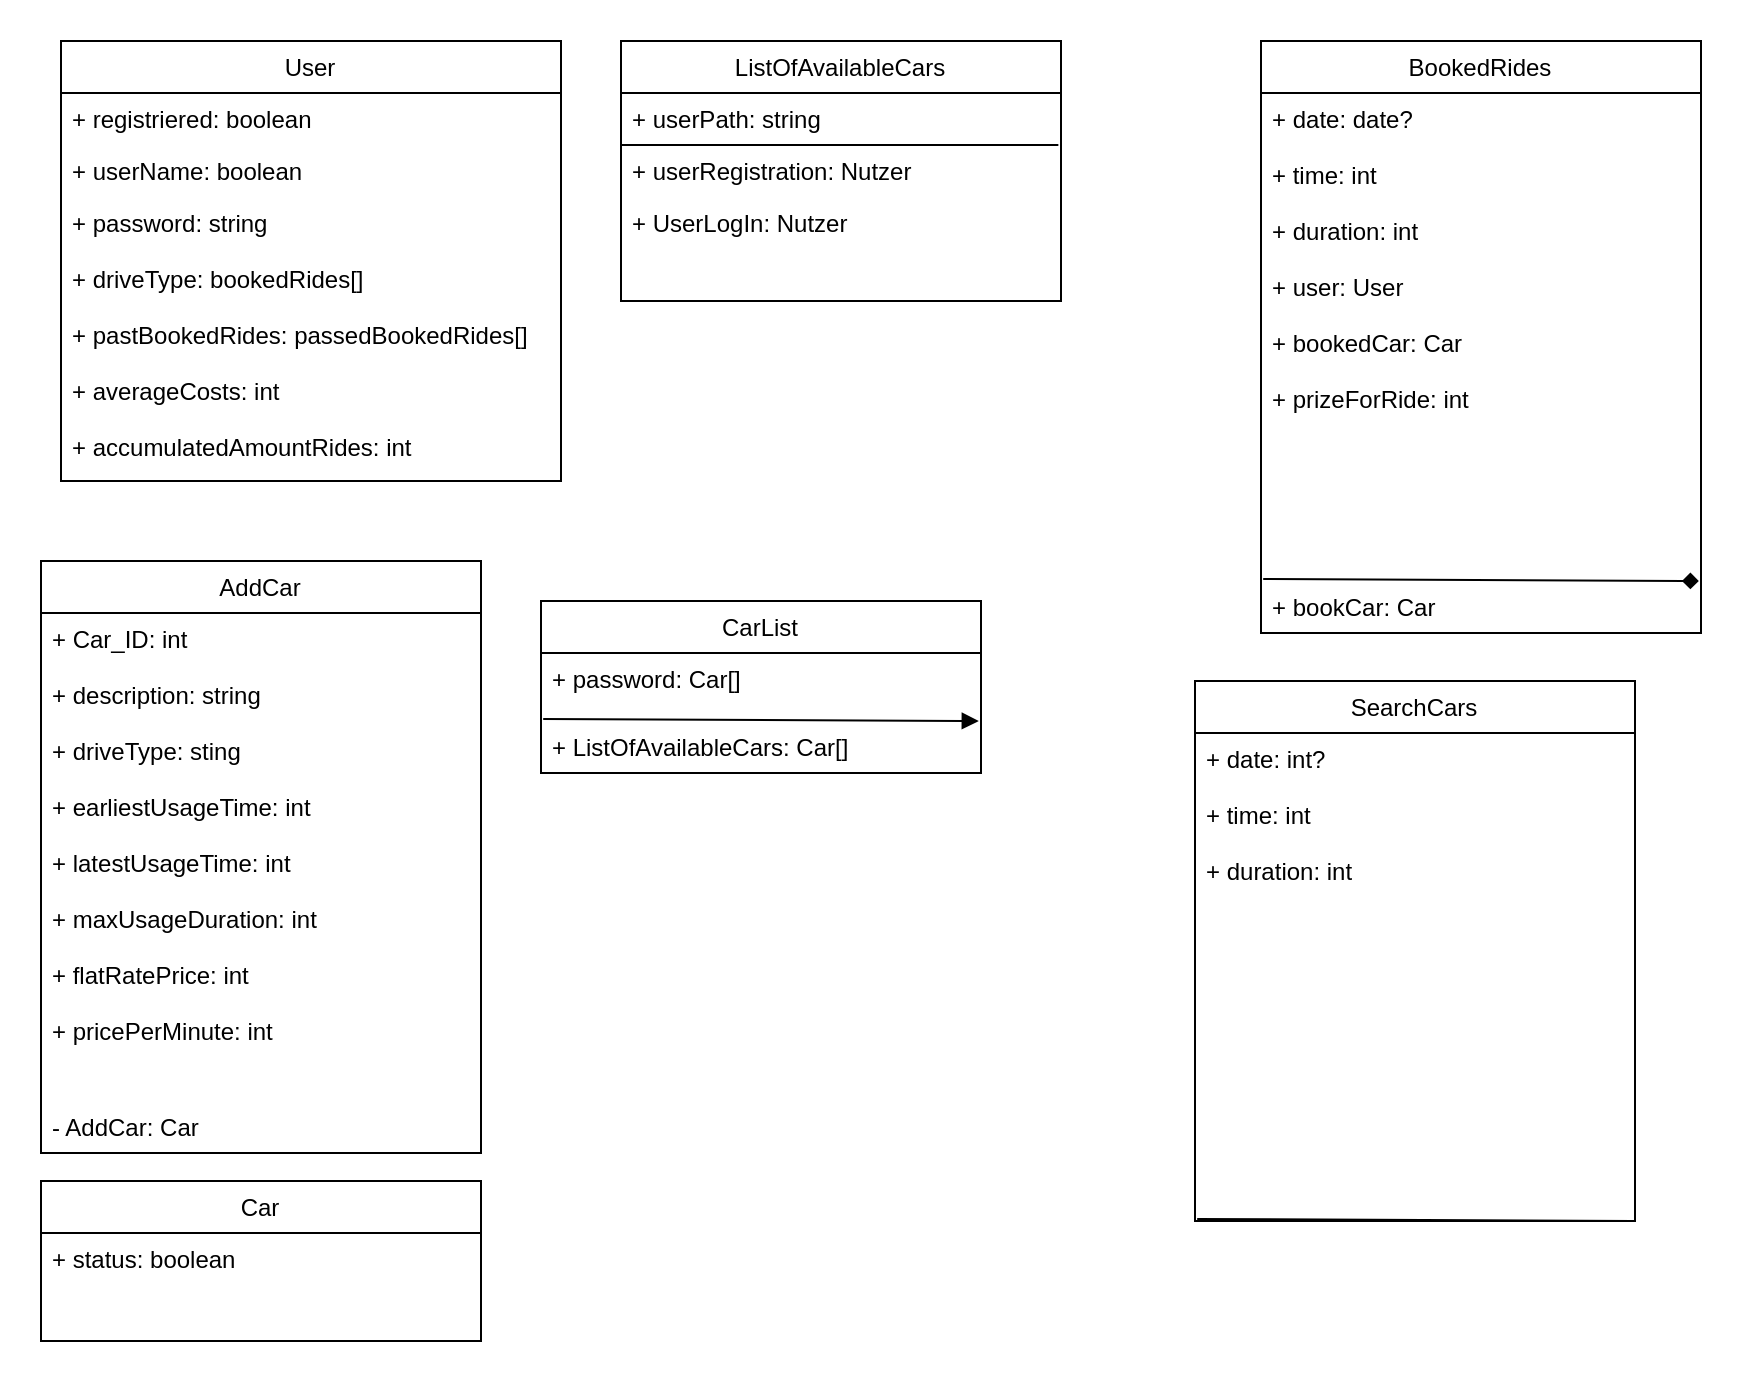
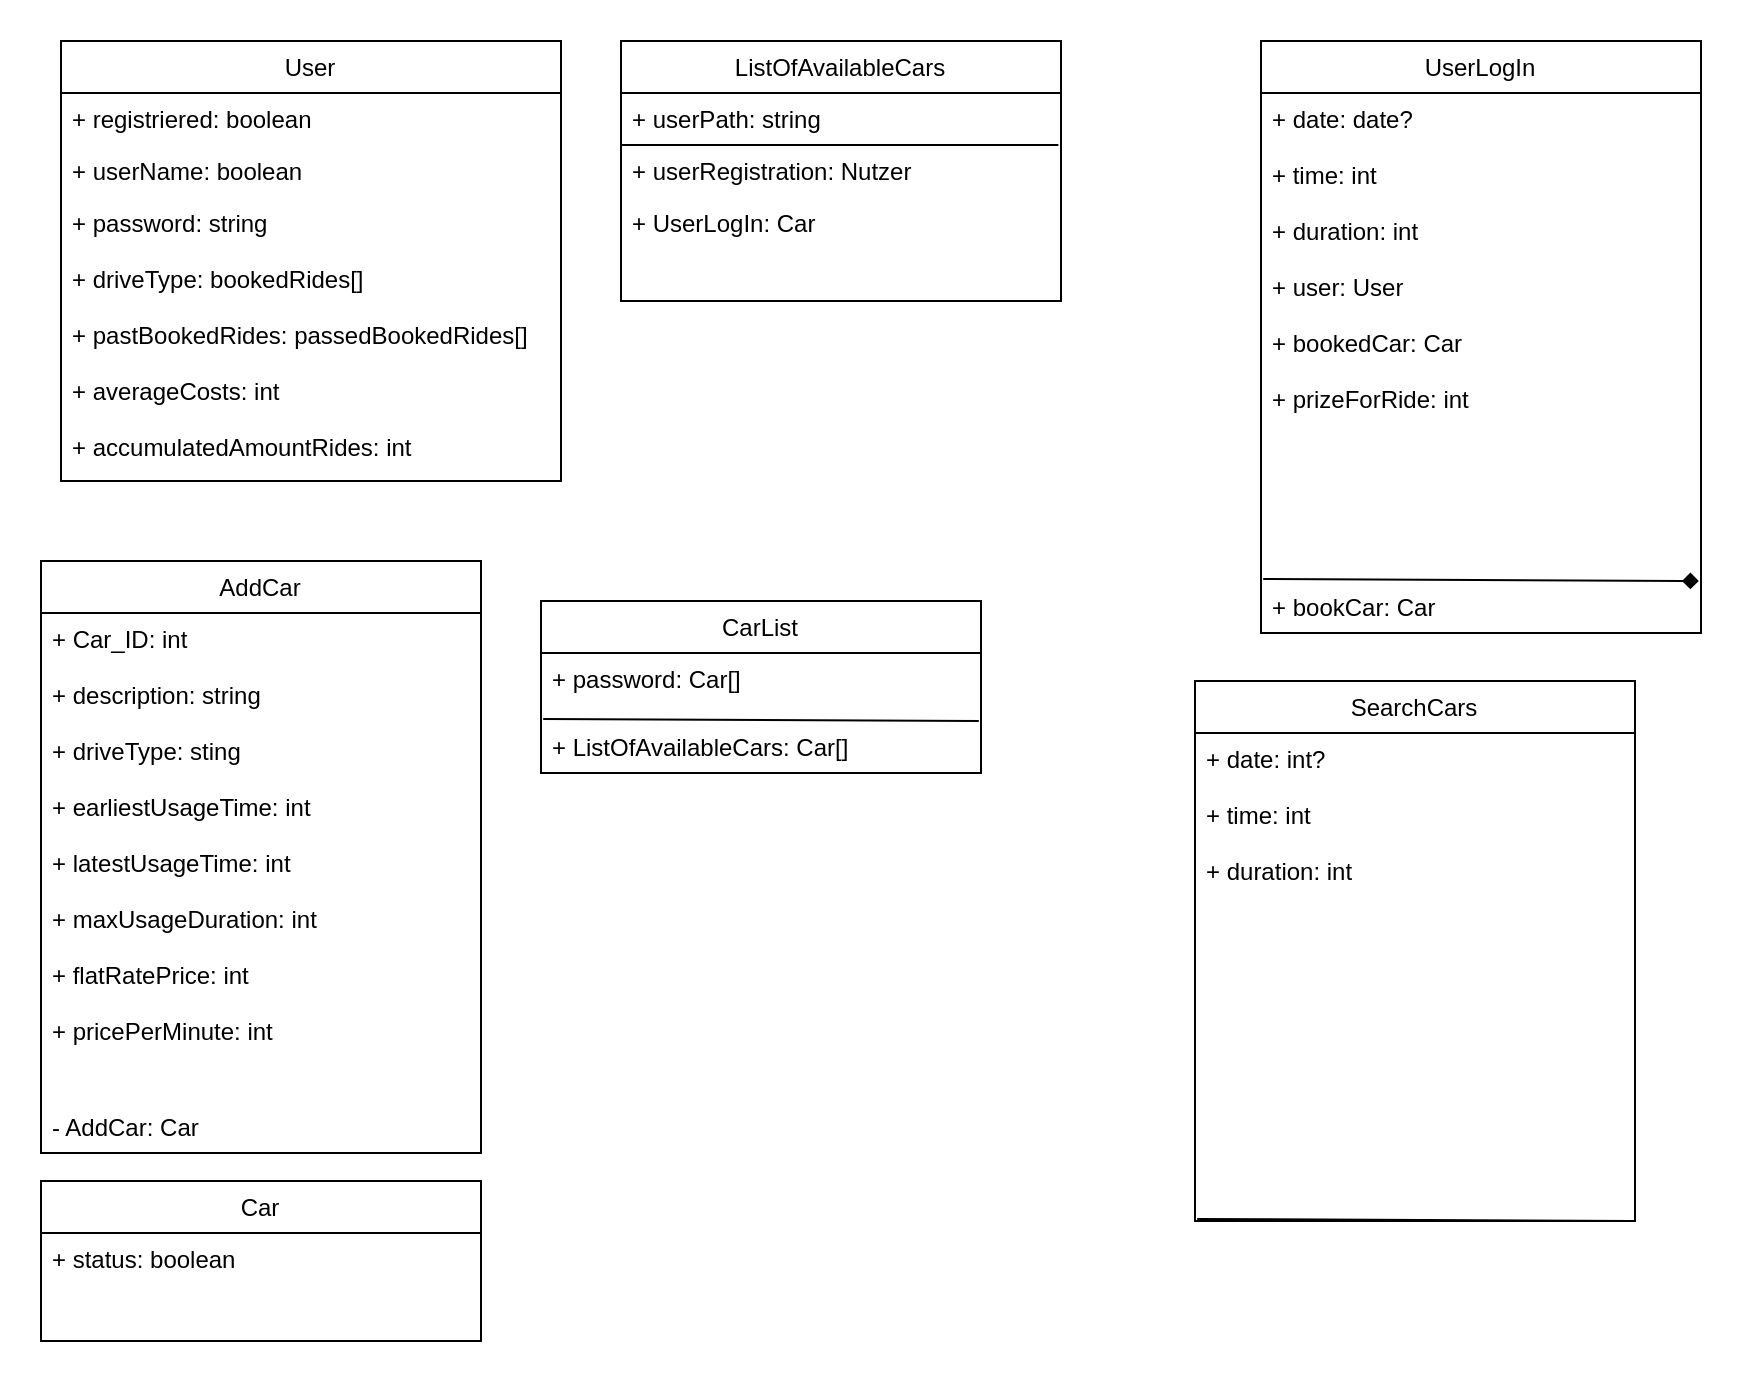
node "BookedRides": label "BookedRides" -> "UserLogIn"
node "+ UserLogIn: Nutzer": label "+ UserLogIn: Nutzer" -> "+ UserLogIn: Car"
edge "+ ListOfAvailableCars: Car[]" -> "+ password: Car[]": arrowhead block -> none
